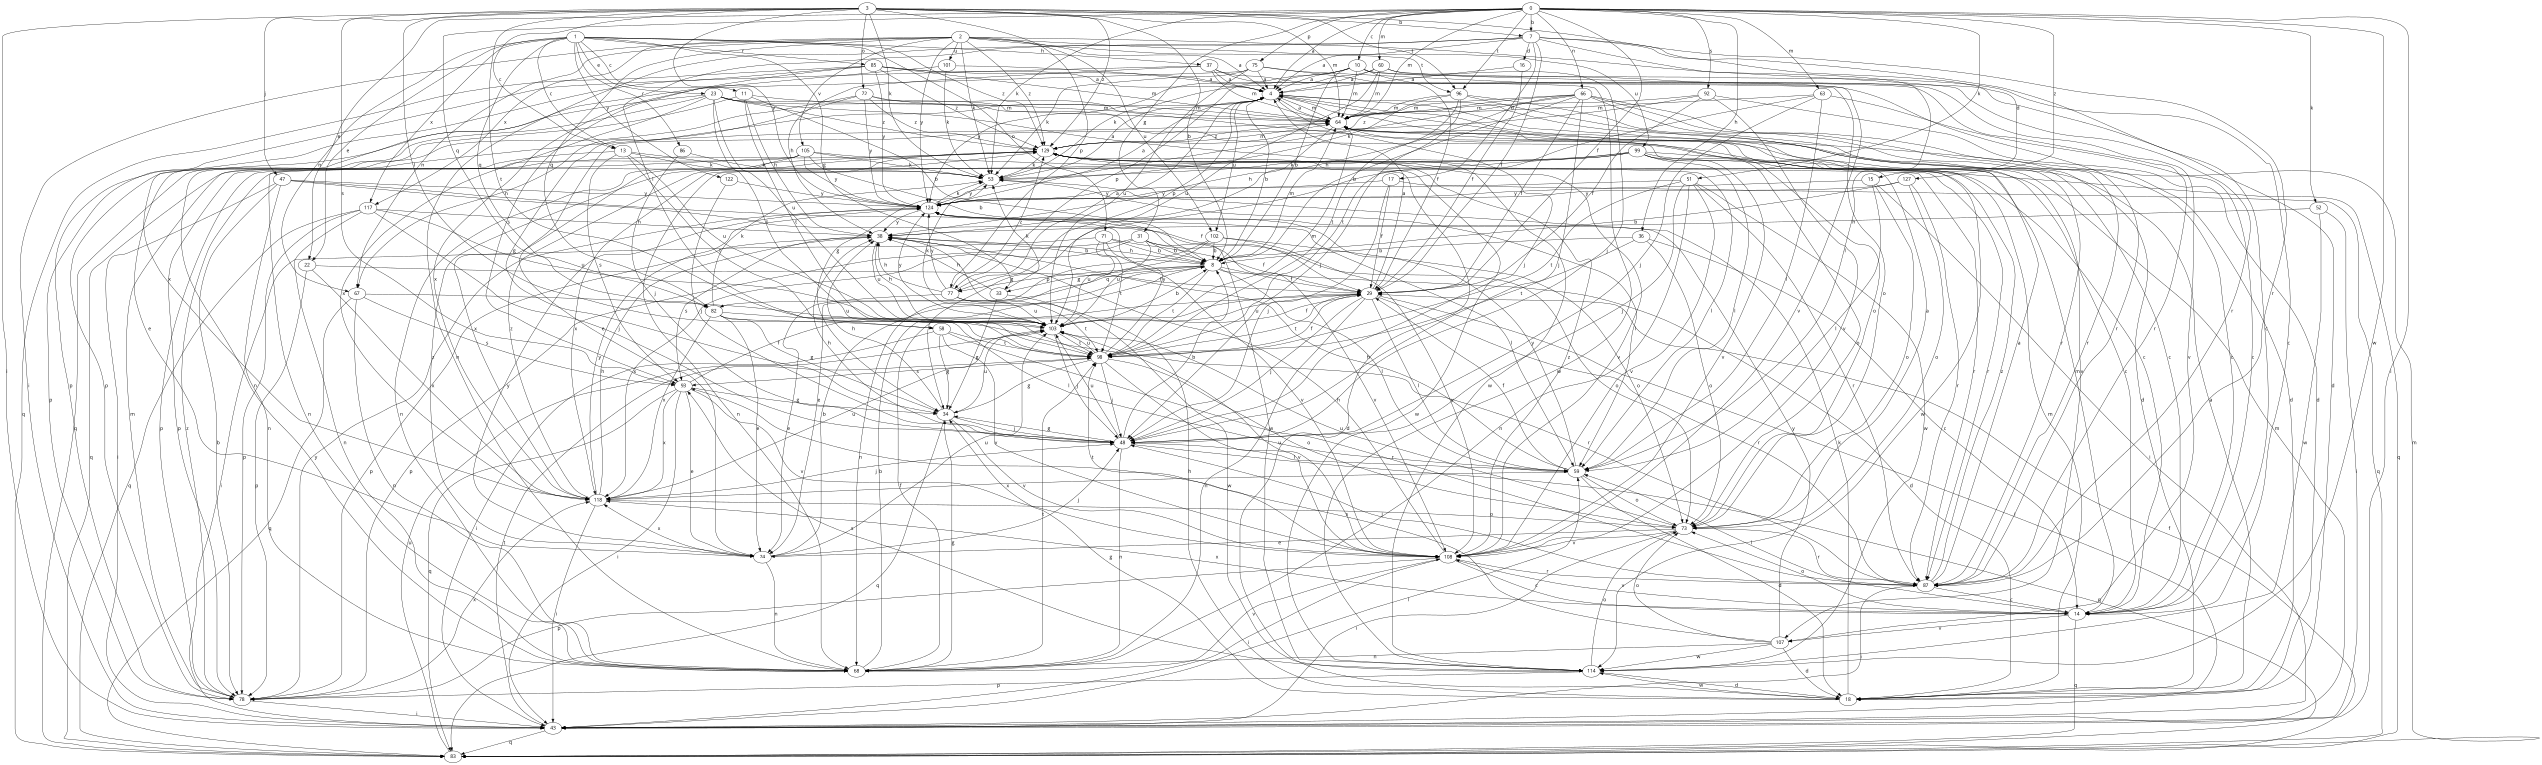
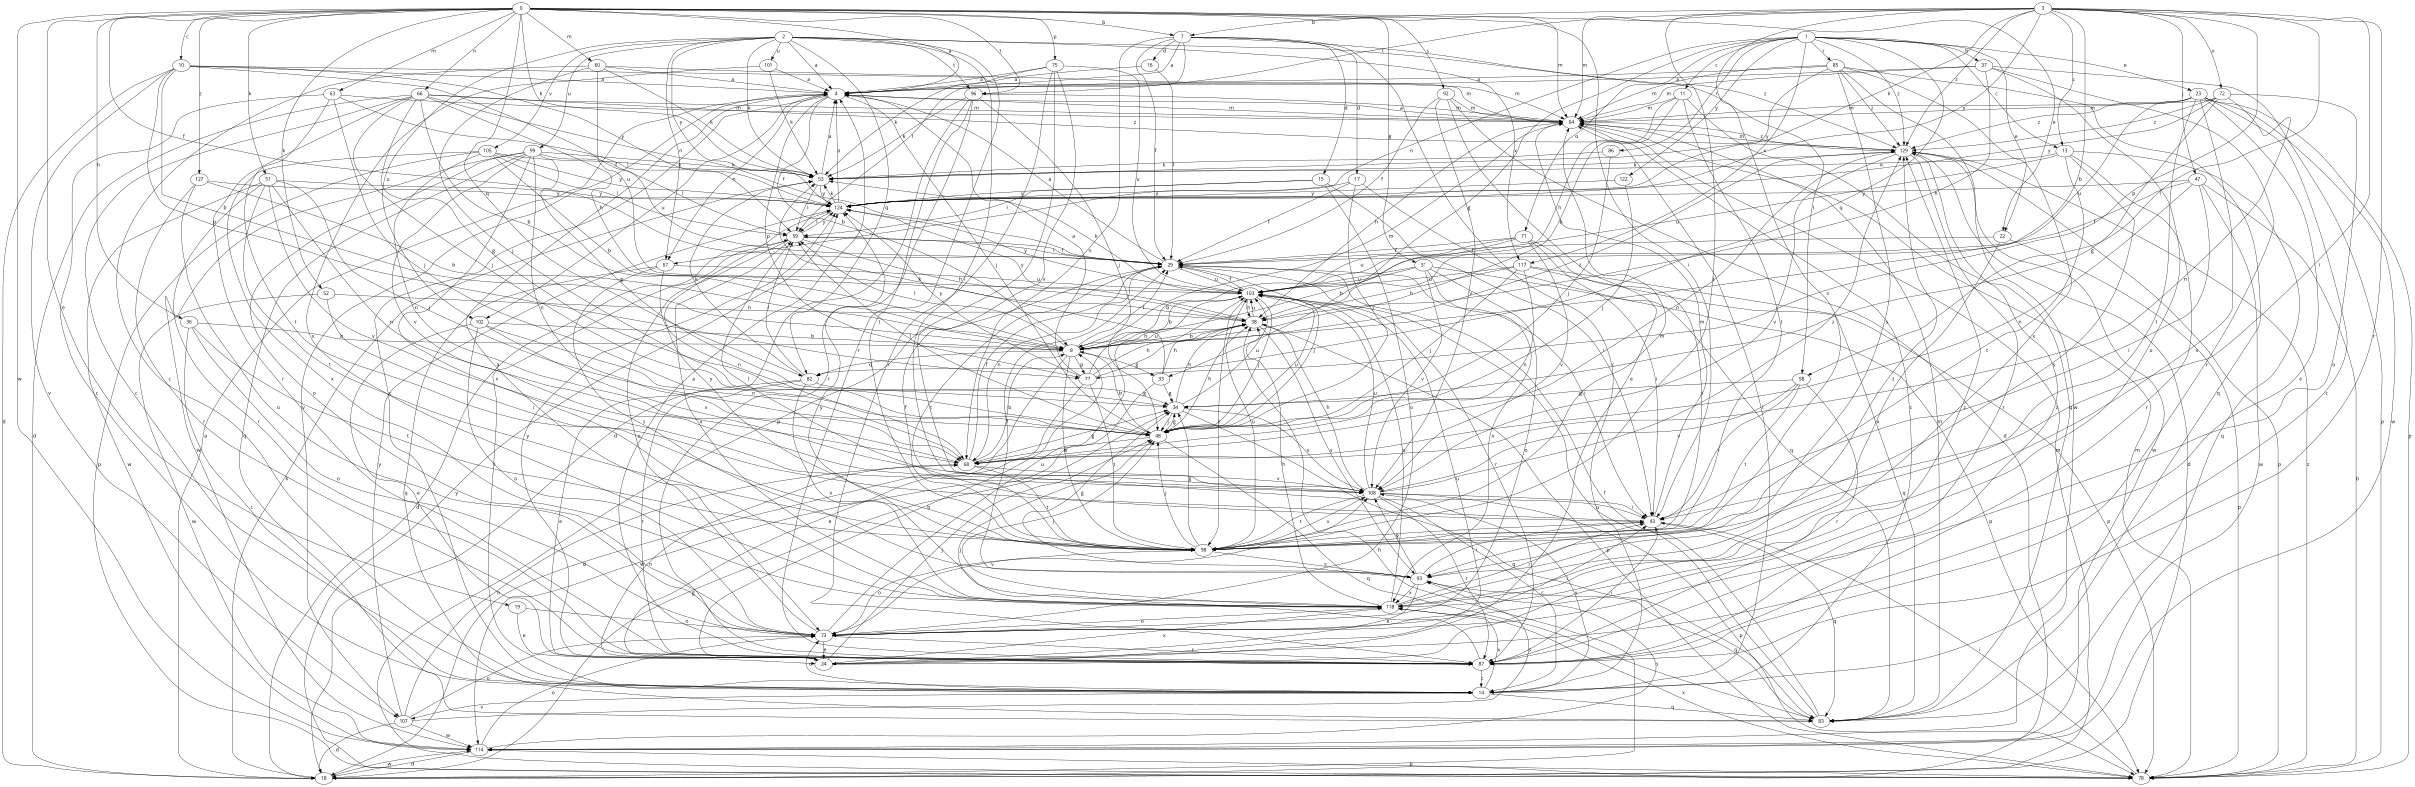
edge "124" -> "38": reversed
edge "14" -> "64": label "m" -> "l"
node "19": added
